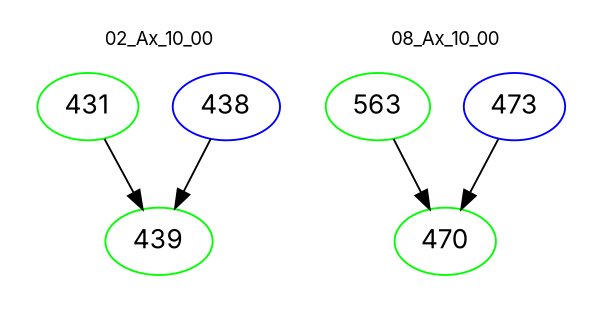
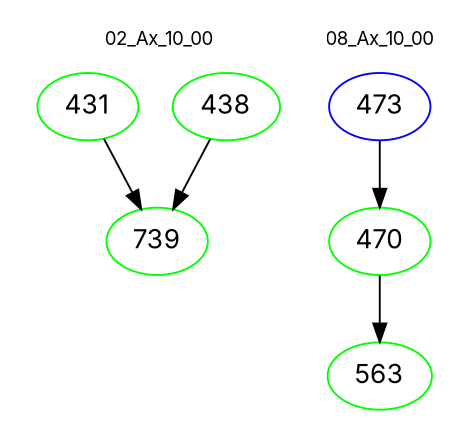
node "438": color blue -> green
edge "563" -> "470": reversed
node "439": label "439" -> "739"
